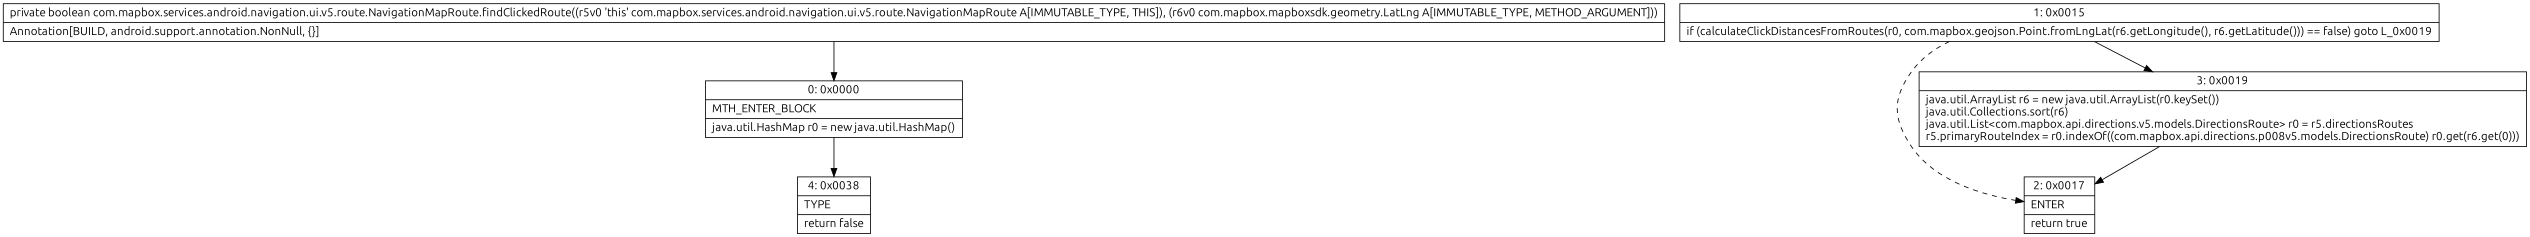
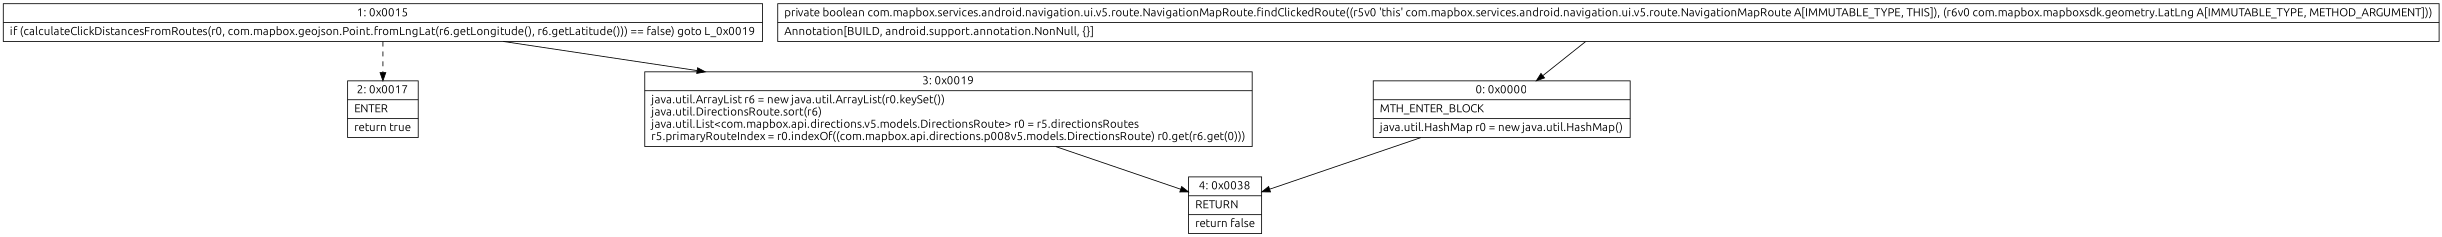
node "3: 0x0019": text "java.util.Collections.sort(r6)" -> "java.util.DirectionsRoute.sort(r6)"
edge "3: 0x0019" -> "2: 0x0017": now "3: 0x0019" -> "4: 0x0038"
node "4: 0x0038": text "TYPE" -> "RETURN"
